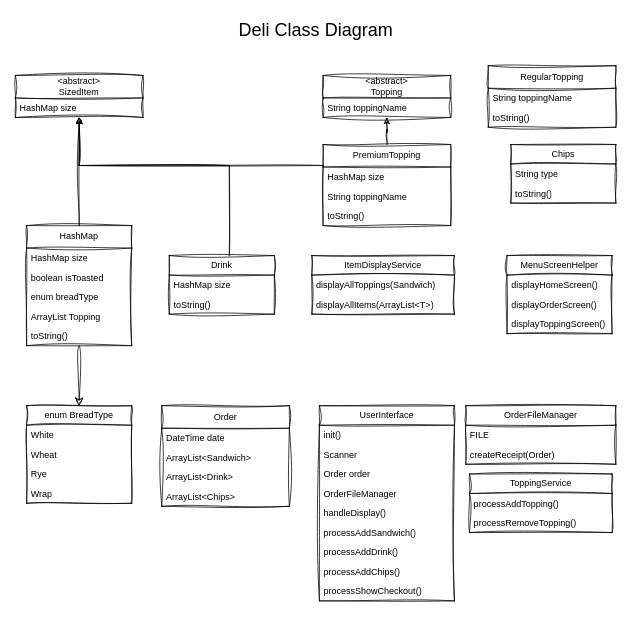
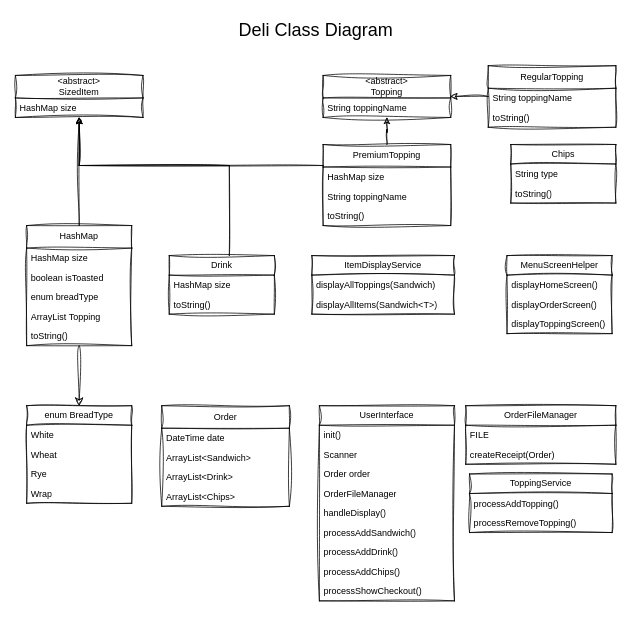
edge "RegularTopping" -> "<abstract> Topping": added
node "displayAllItems(ArrayList<T>)": label "displayAllItems(ArrayList<T>)" -> "displayAllItems(Sandwich<T>)"
